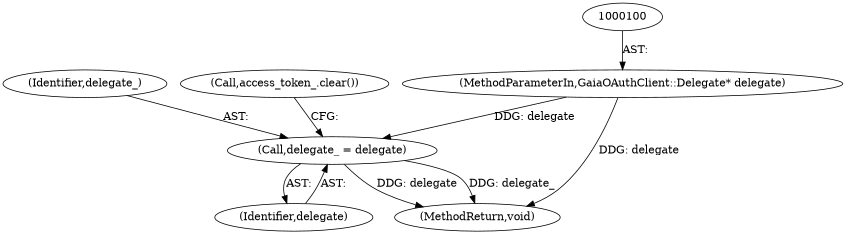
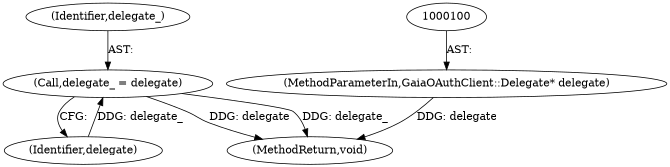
node "(Call,access_token_.clear())": removed
edge "(MethodParameterIn,GaiaOAuthClient::Delegate* delegate)" -> "(Call,delegate_ = delegate)": removed, label "DDG: delegate"
edge "(Call,delegate_ = delegate)" -> "(Identifier,delegate)": label "AST: " -> "CFG: "
edge "(Identifier,delegate)" -> "(Call,delegate_ = delegate)": label "AST: " -> "DDG: delegate_"
